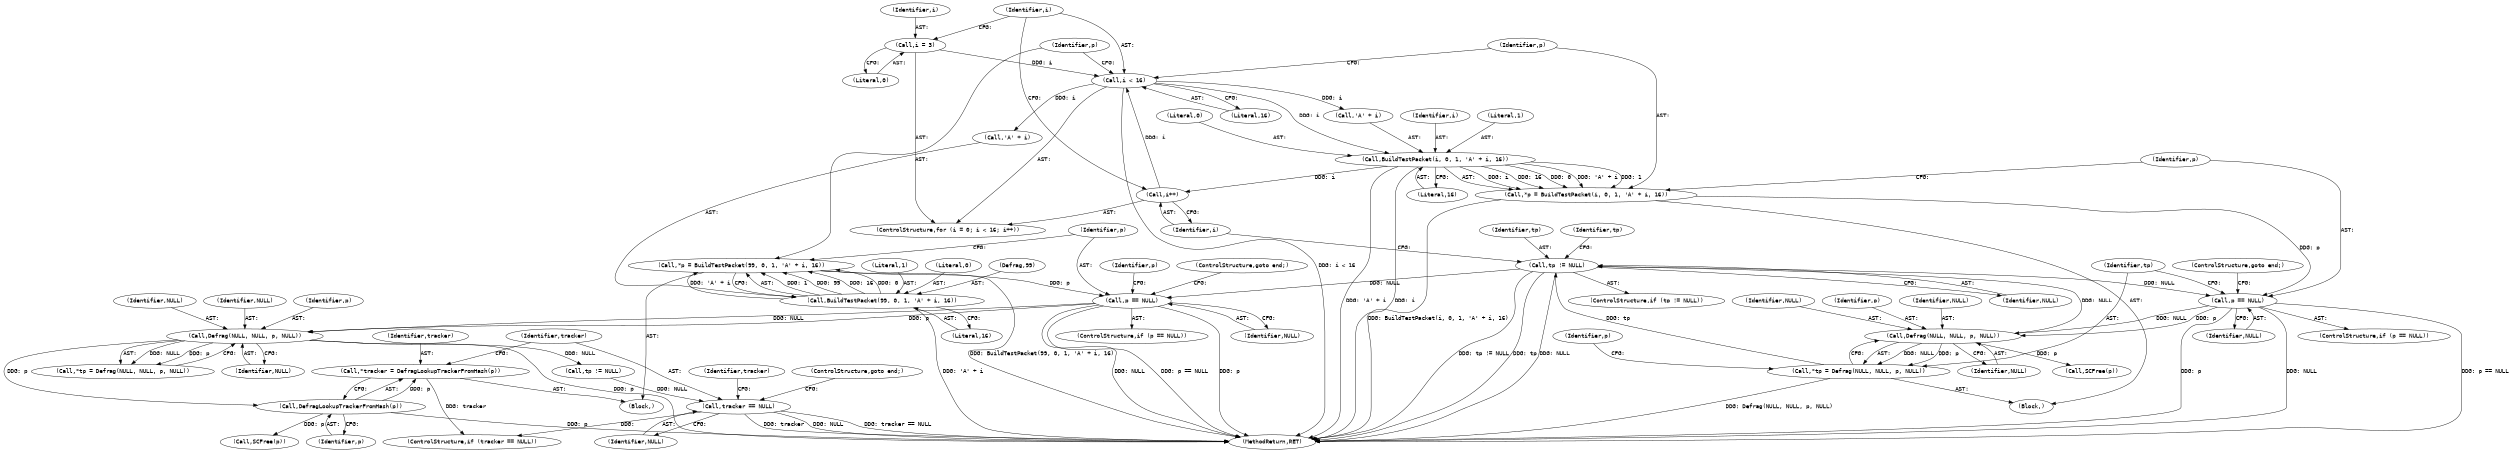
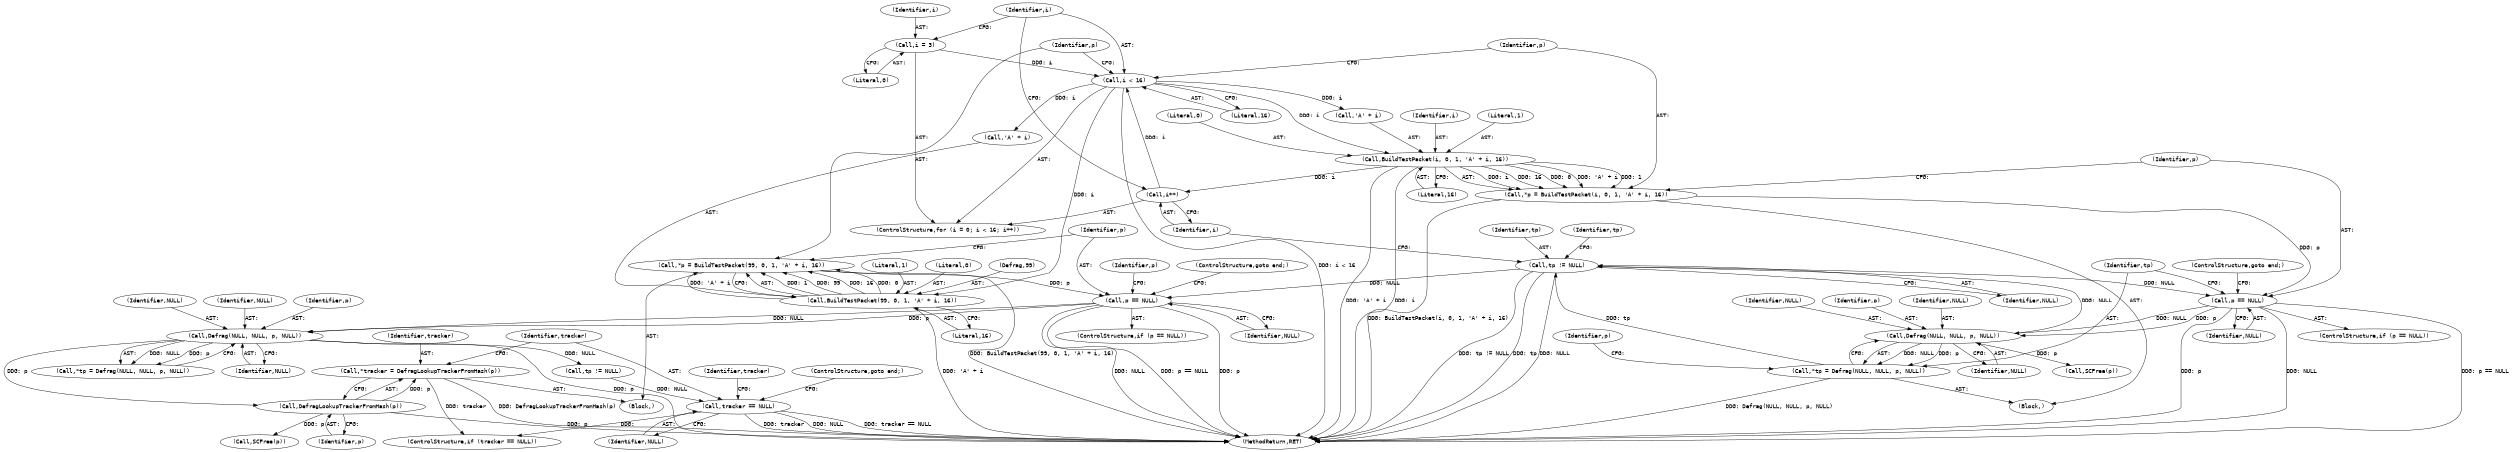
edge "(Call,i < 16)" -> "(Call,BuildTestPacket(99, 0, 1, 'A' + i, 16))": added, label "DDG: i"
node "(ControlStructure,if (tp != NULL))": removed
edge "(Call,*tracker = DefragLookupTrackerFromHash(p))" -> "(MethodReturn,RET)": added, label "DDG: DefragLookupTrackerFromHash(p)"
